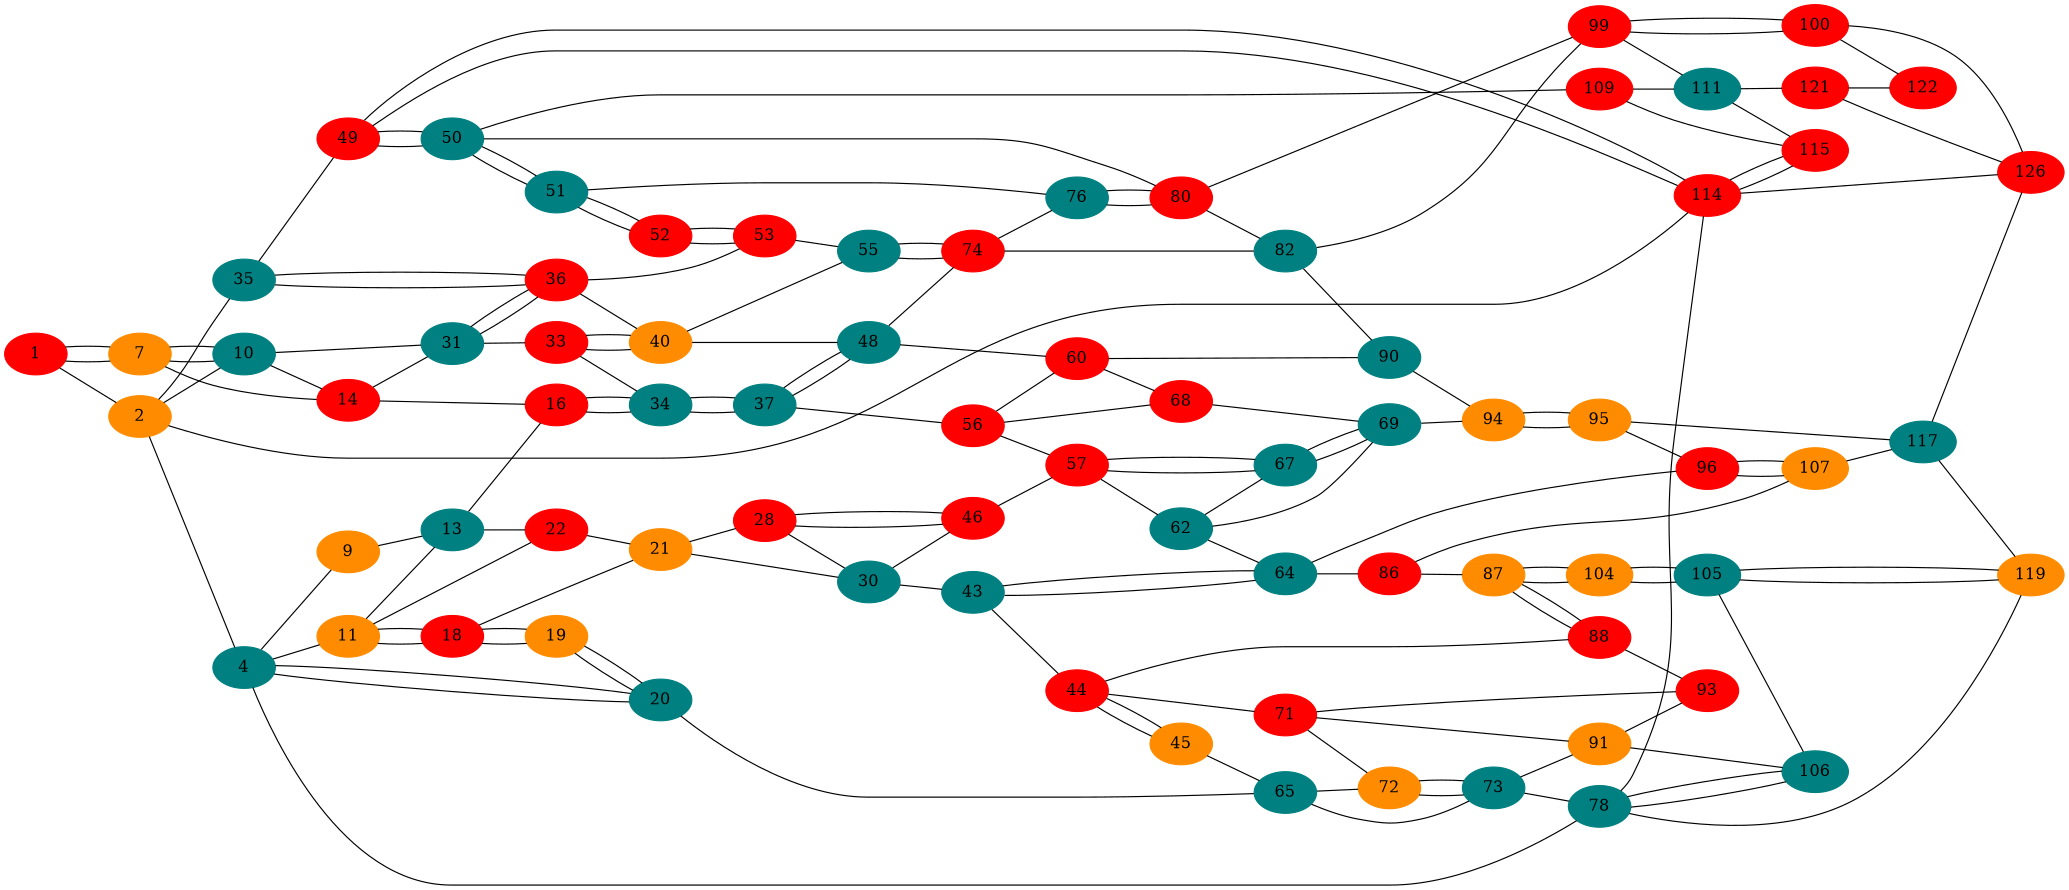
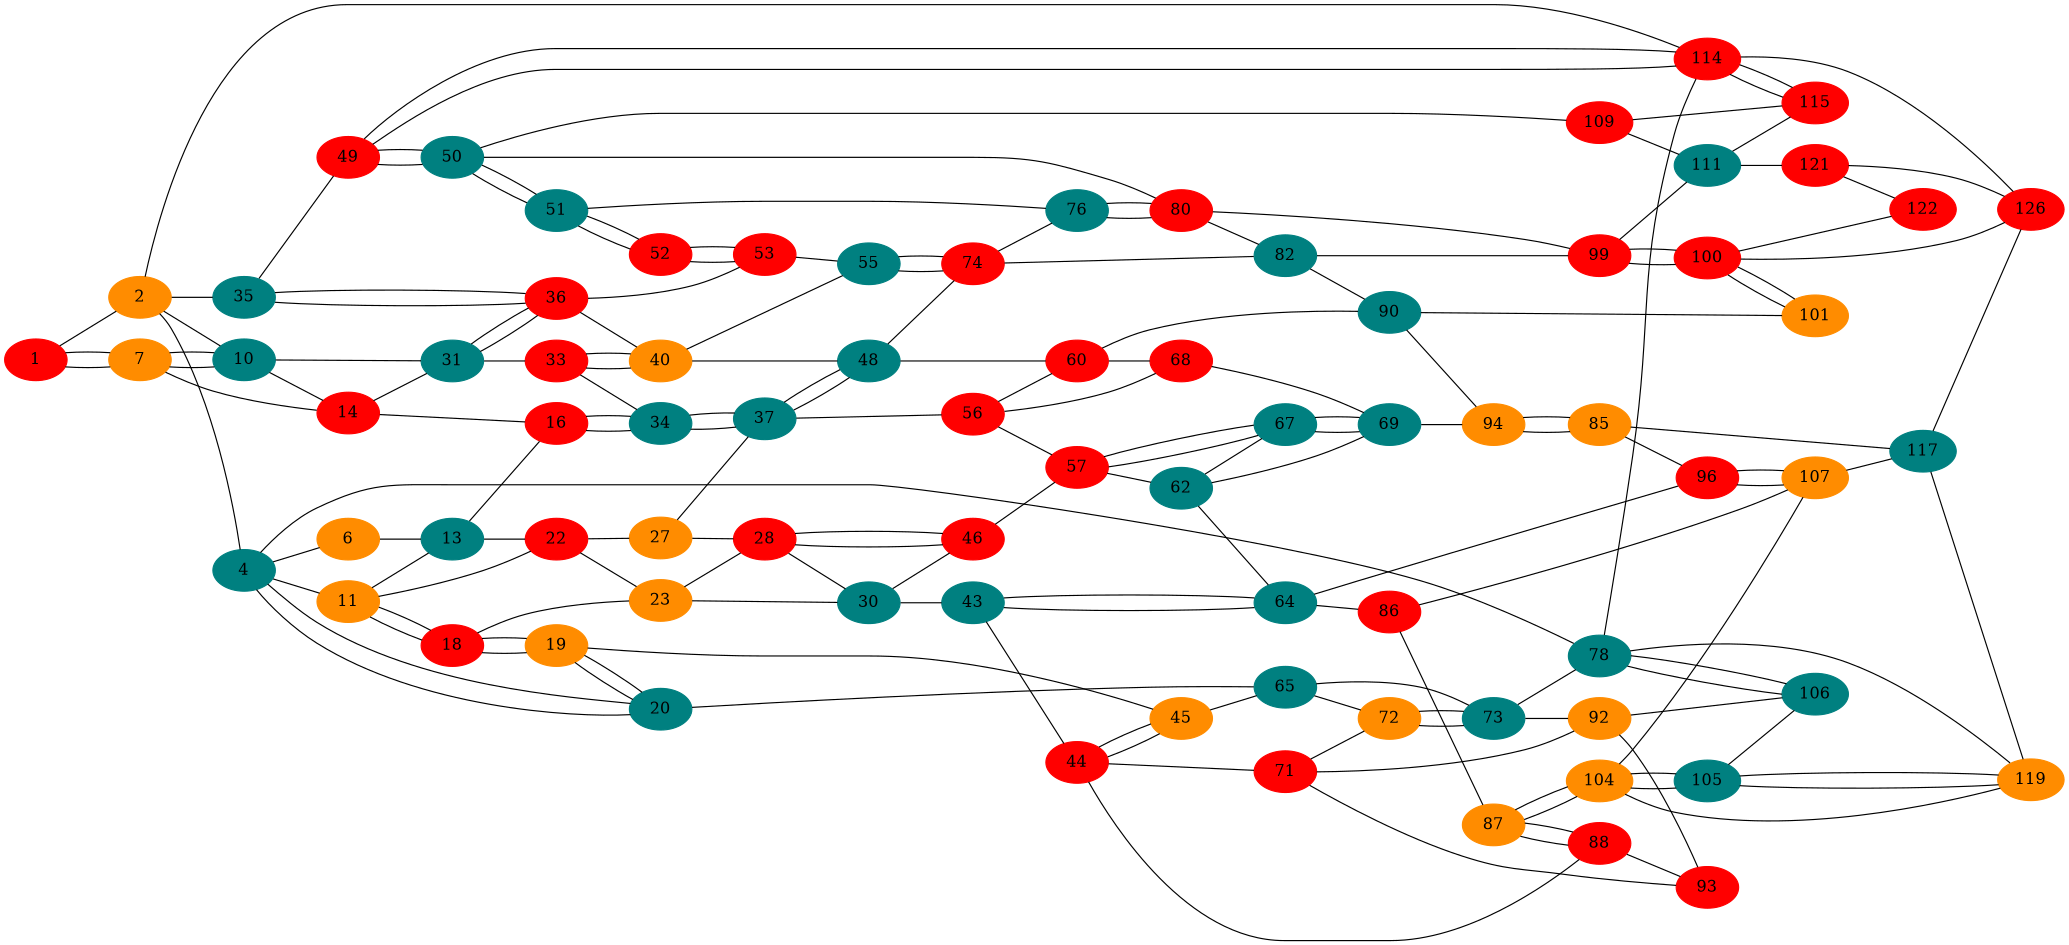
node "101": added
node "95": label "95" -> "85"
node "27": added
node "21": label "21" -> "23"
node "9": label "9" -> "6"
edge "107" -- "104": added
edge "19" -- "45": added
node "91": label "91" -> "92"
edge "119" -- "104": added
